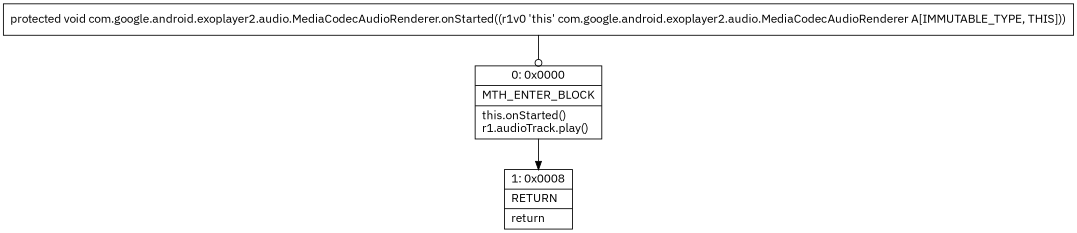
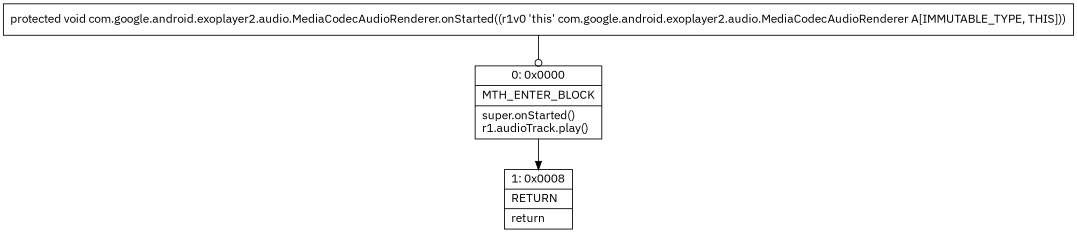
node "0: 0x0000": text "this.onStarted()" -> "super.onStarted()"
